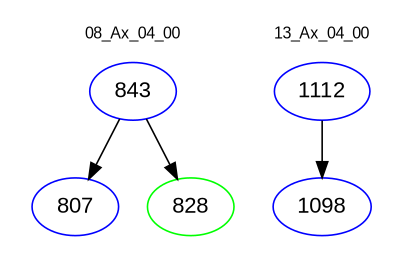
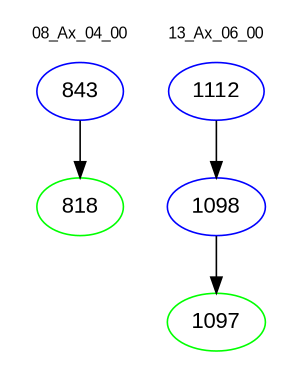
cluster "13_Ax_04_00": label "13_Ax_04_00" -> "13_Ax_06_00"
node "807": removed
node "828": label "828" -> "818"
node "1097": added
